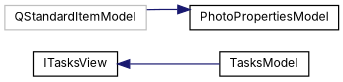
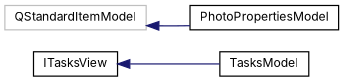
edge "QStandardItemModel" -> "PhotoPropertiesModel": reversed
